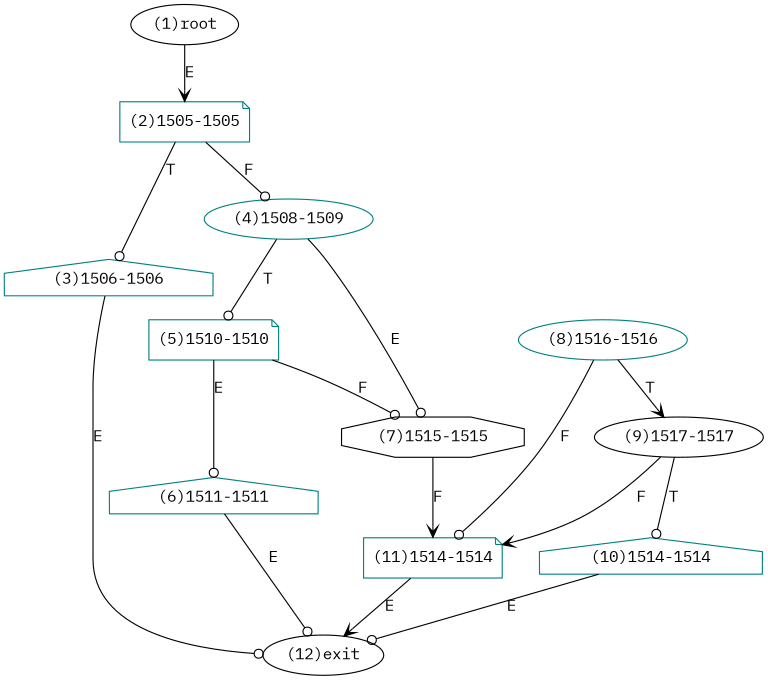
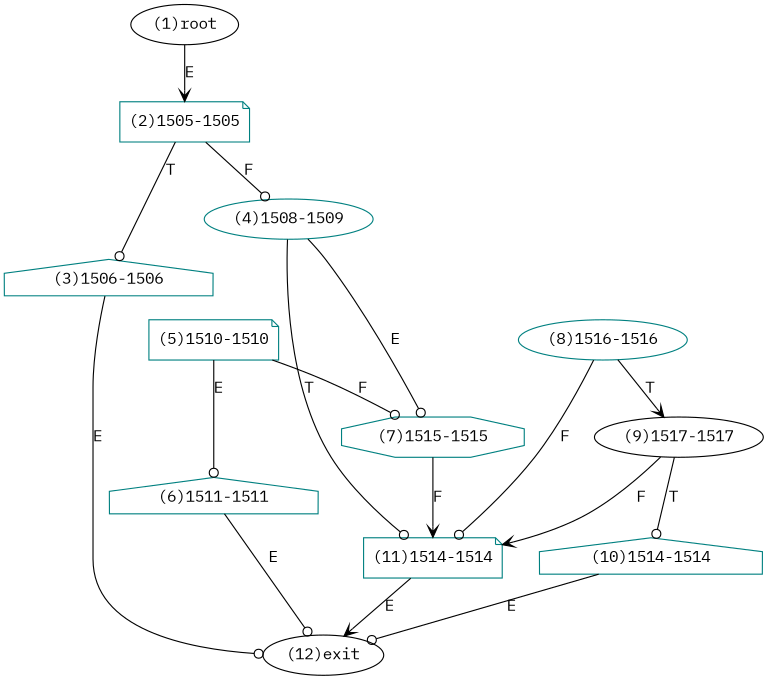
edge "(4)1508-1509" -> "(5)1510-1510": now "(4)1508-1509" -> "(11)1514-1514"
node "(7)1515-1515": color black -> teal
